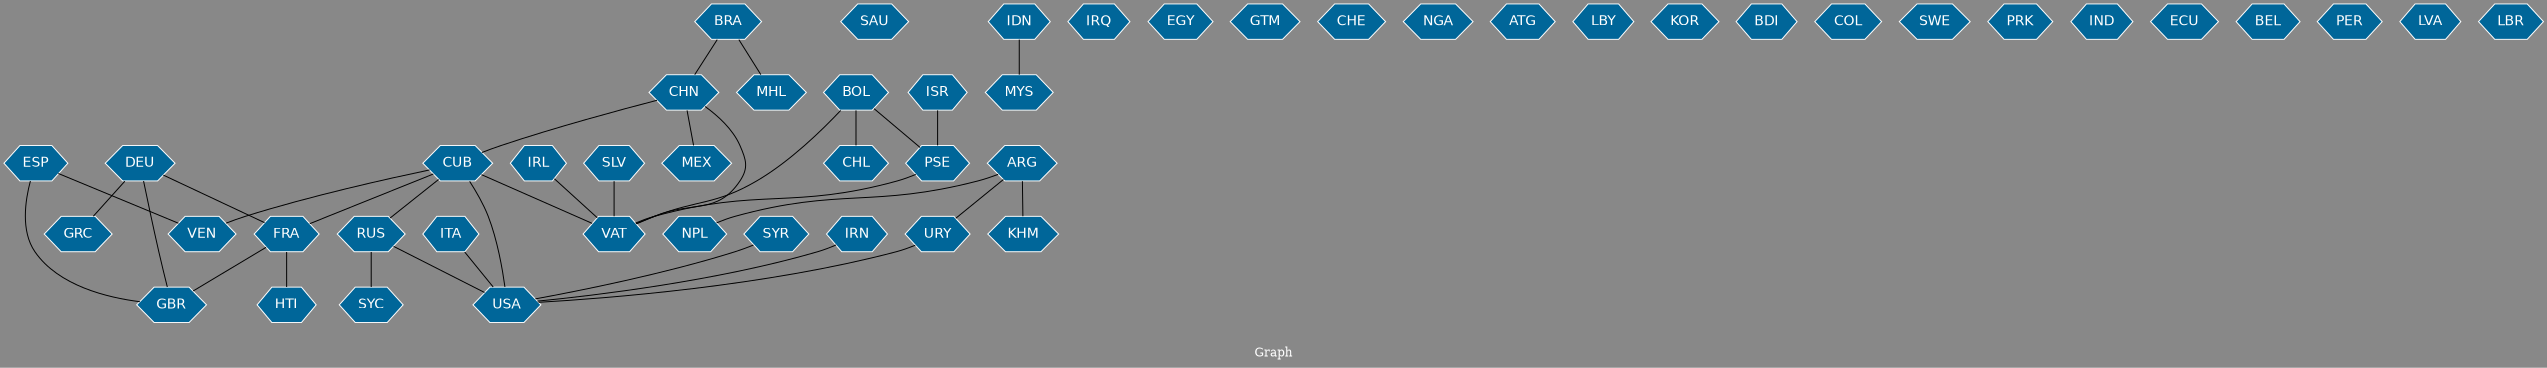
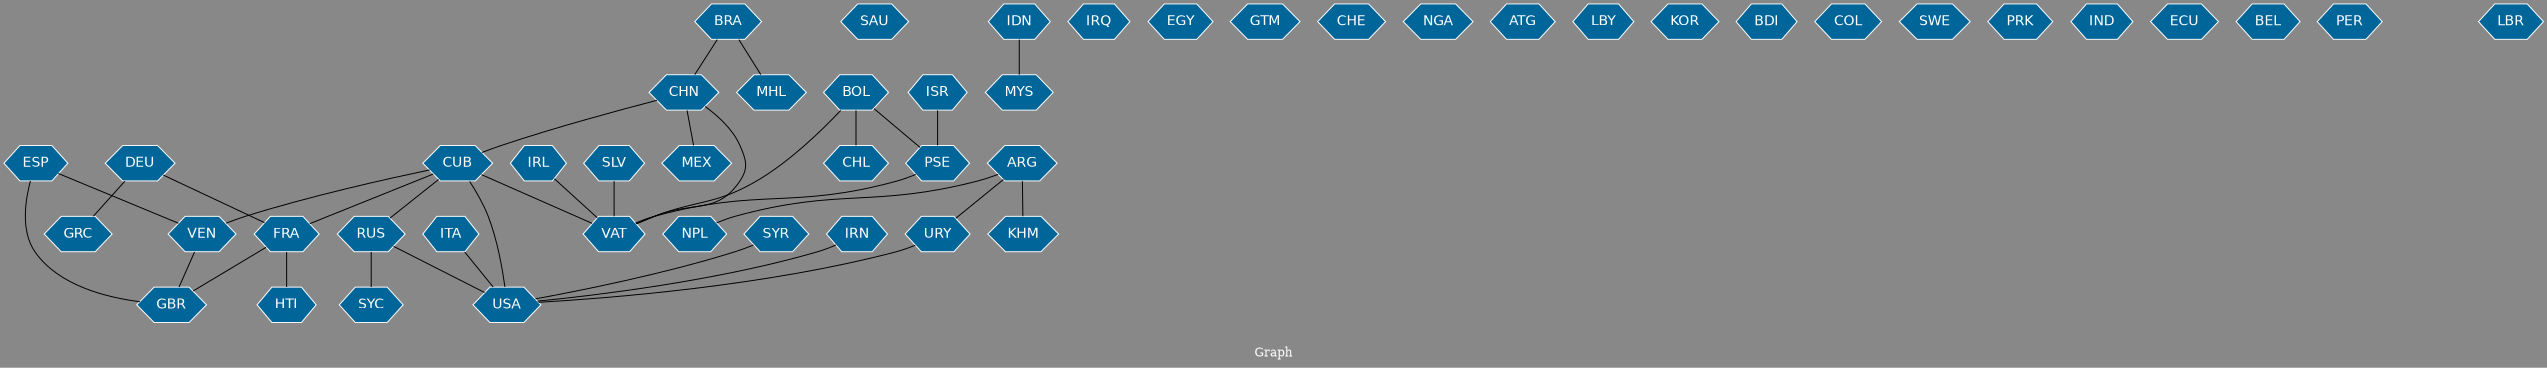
node "LVA": removed
edge "DEU" -- "GBR": now "VEN" -- "GBR"
